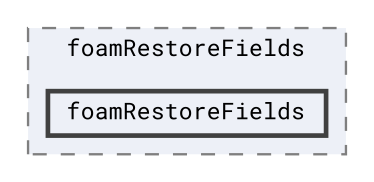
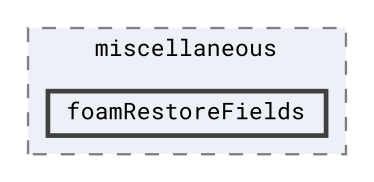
cluster "foamRestoreFields": label "foamRestoreFields" -> "miscellaneous"
